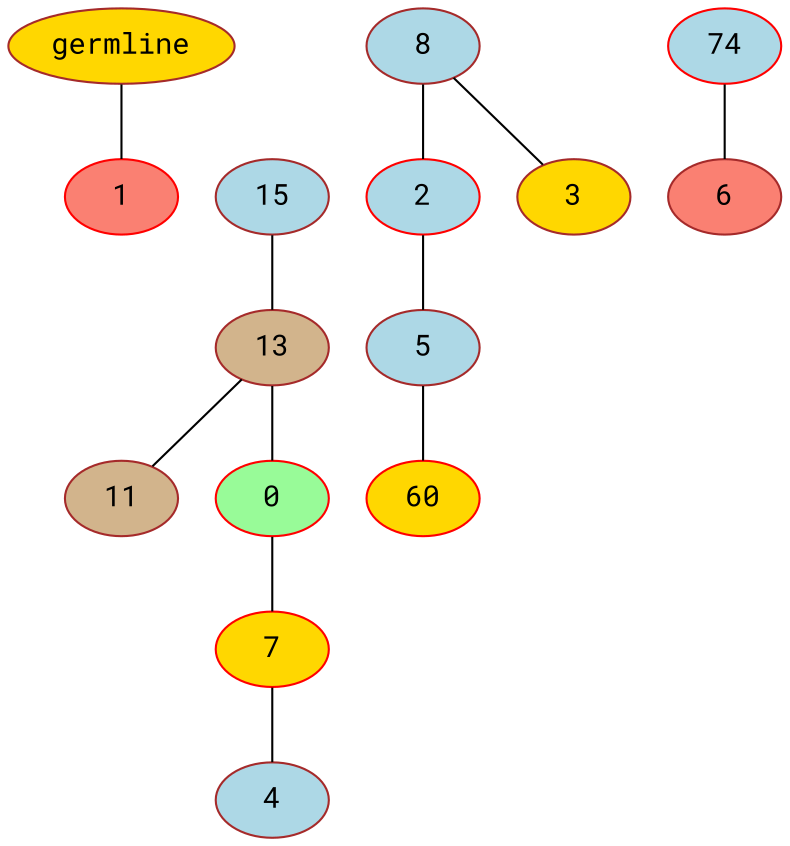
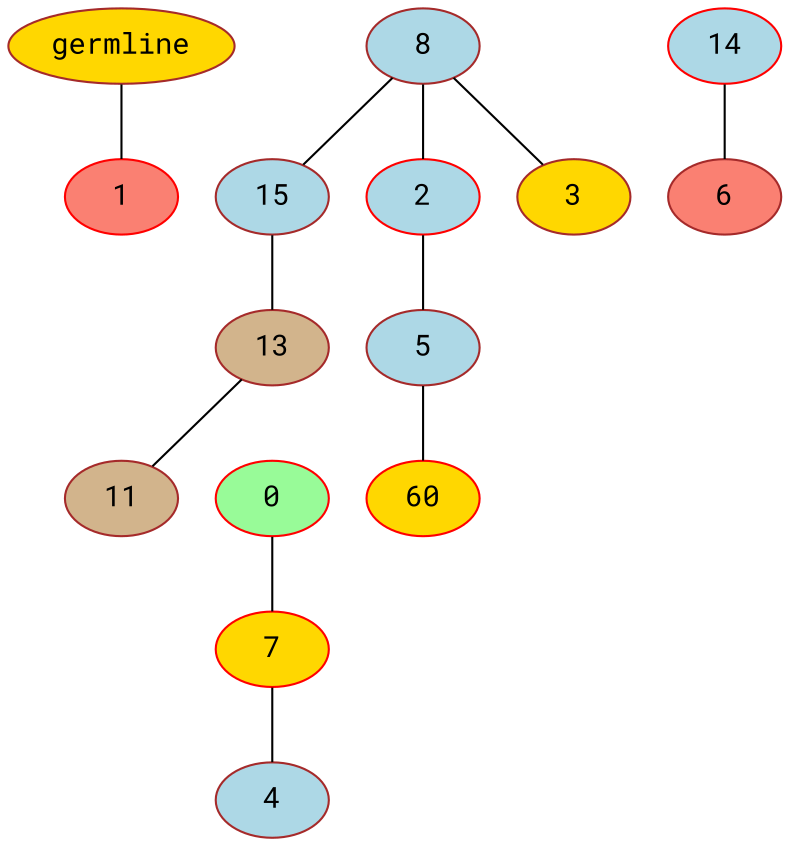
node "74": label "74" -> "14"
edge "8" -- "15": added
edge "13" -- "0": removed
